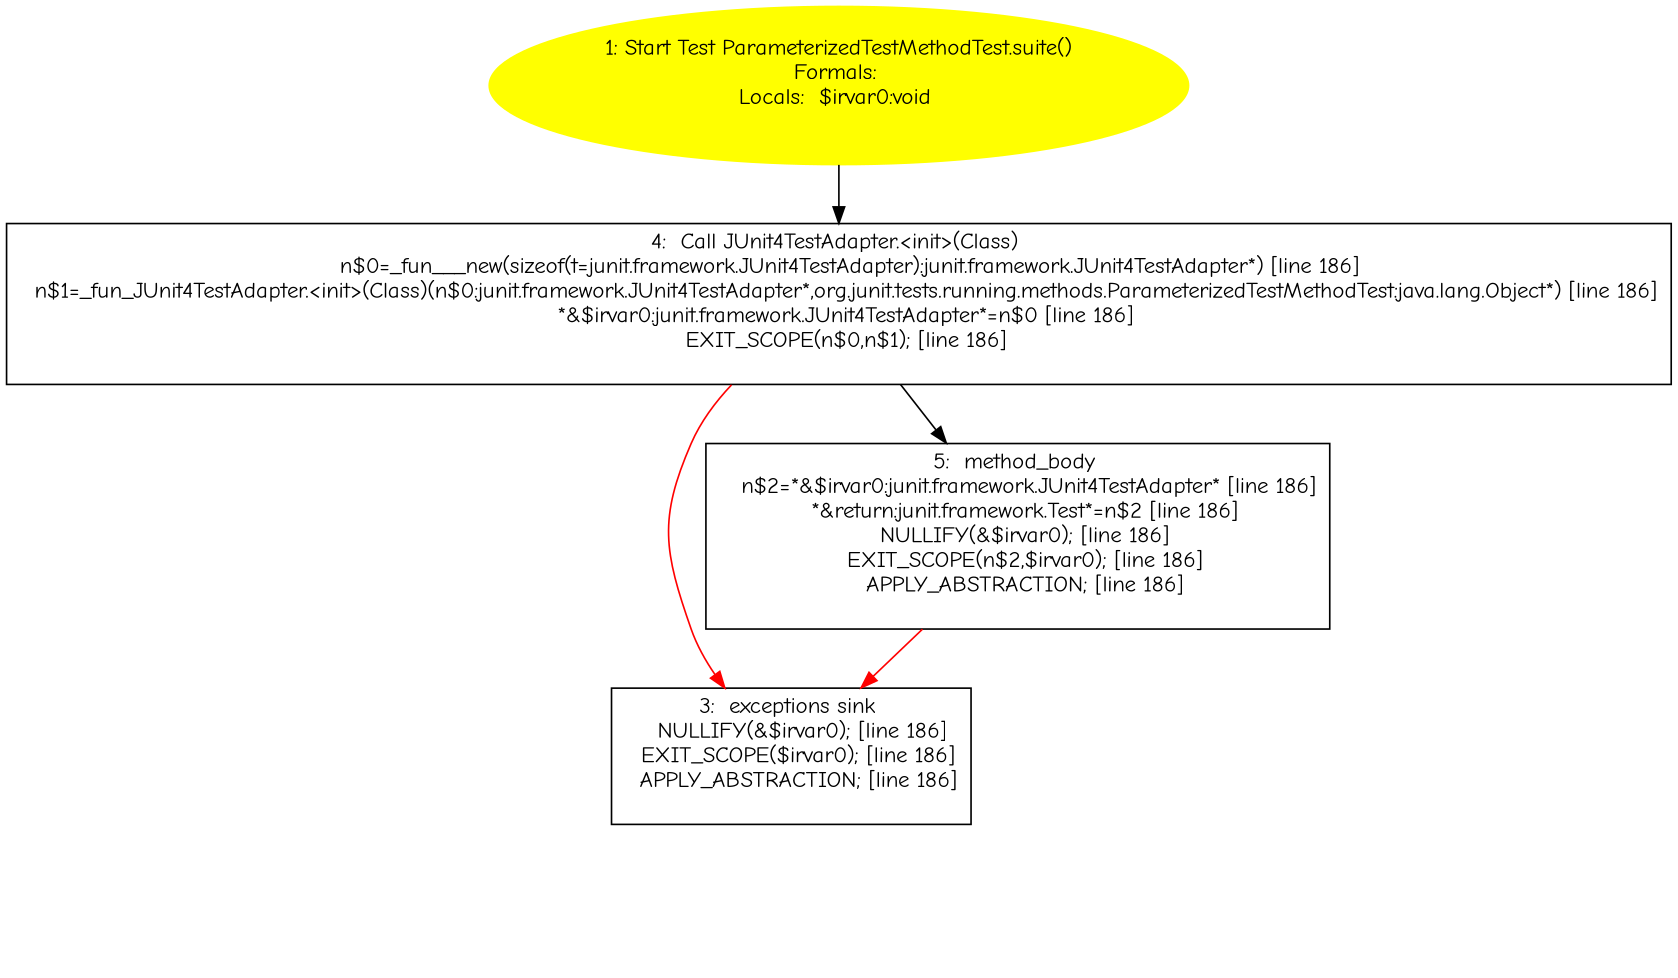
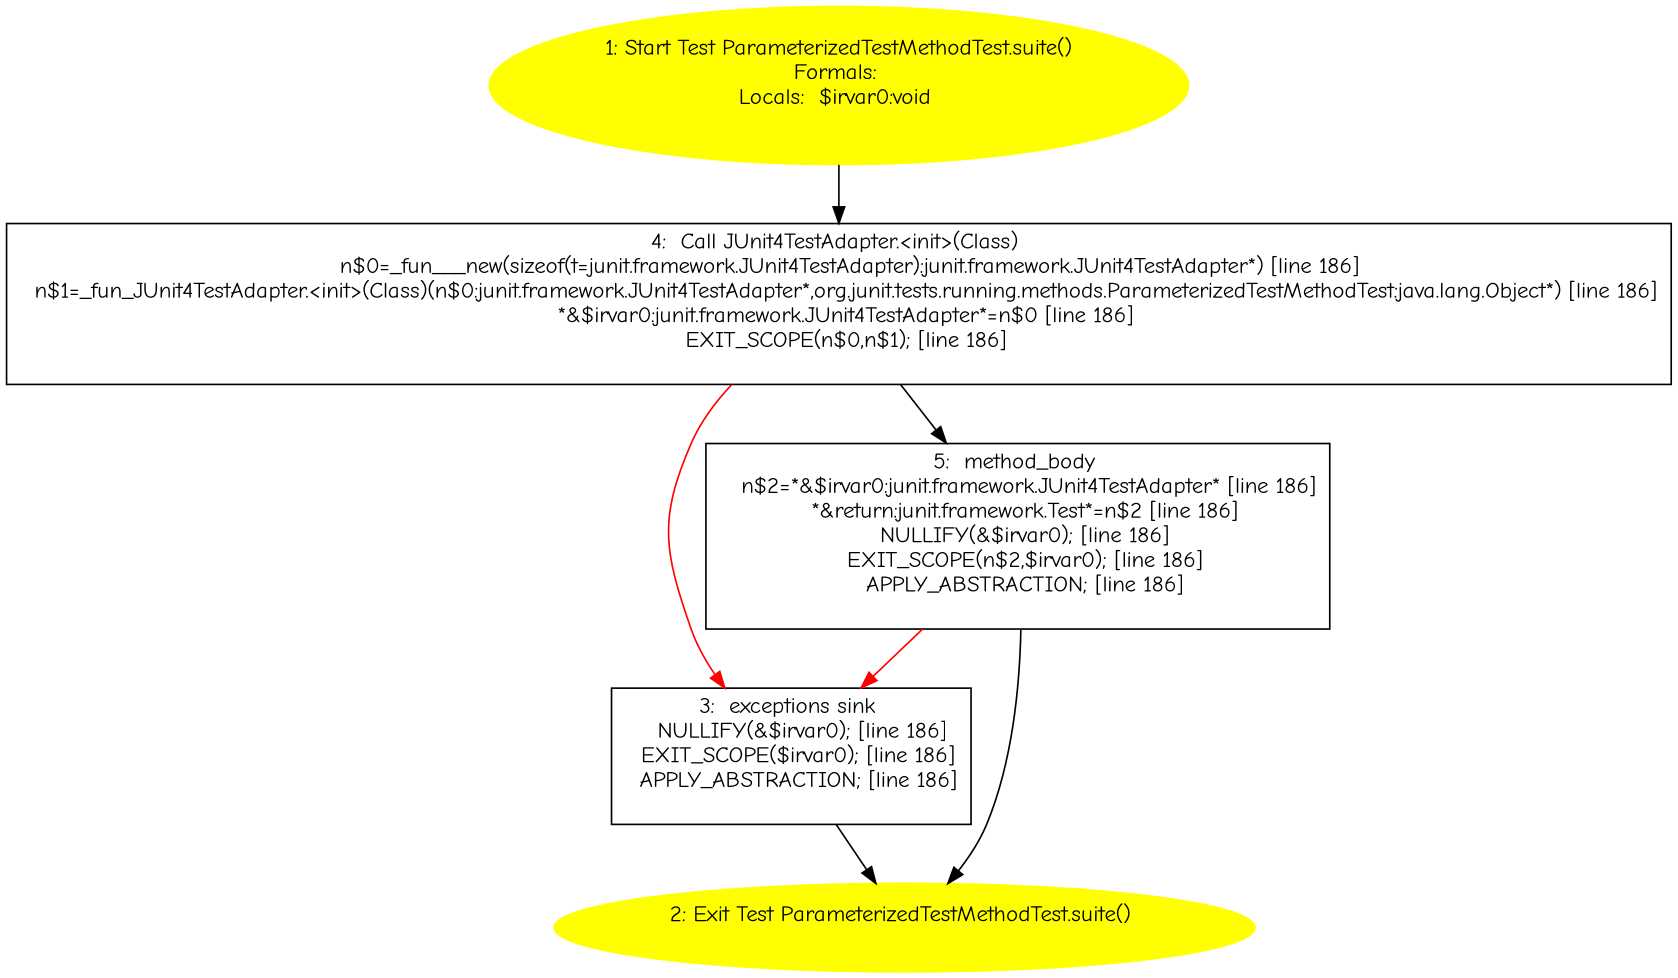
node "2: Exit Test ParameterizedTestMethodTest.suite()": added
